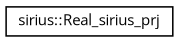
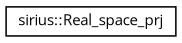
node "sirius::Real_sirius_prj": label "sirius::Real_sirius_prj" -> "sirius::Real_space_prj"
